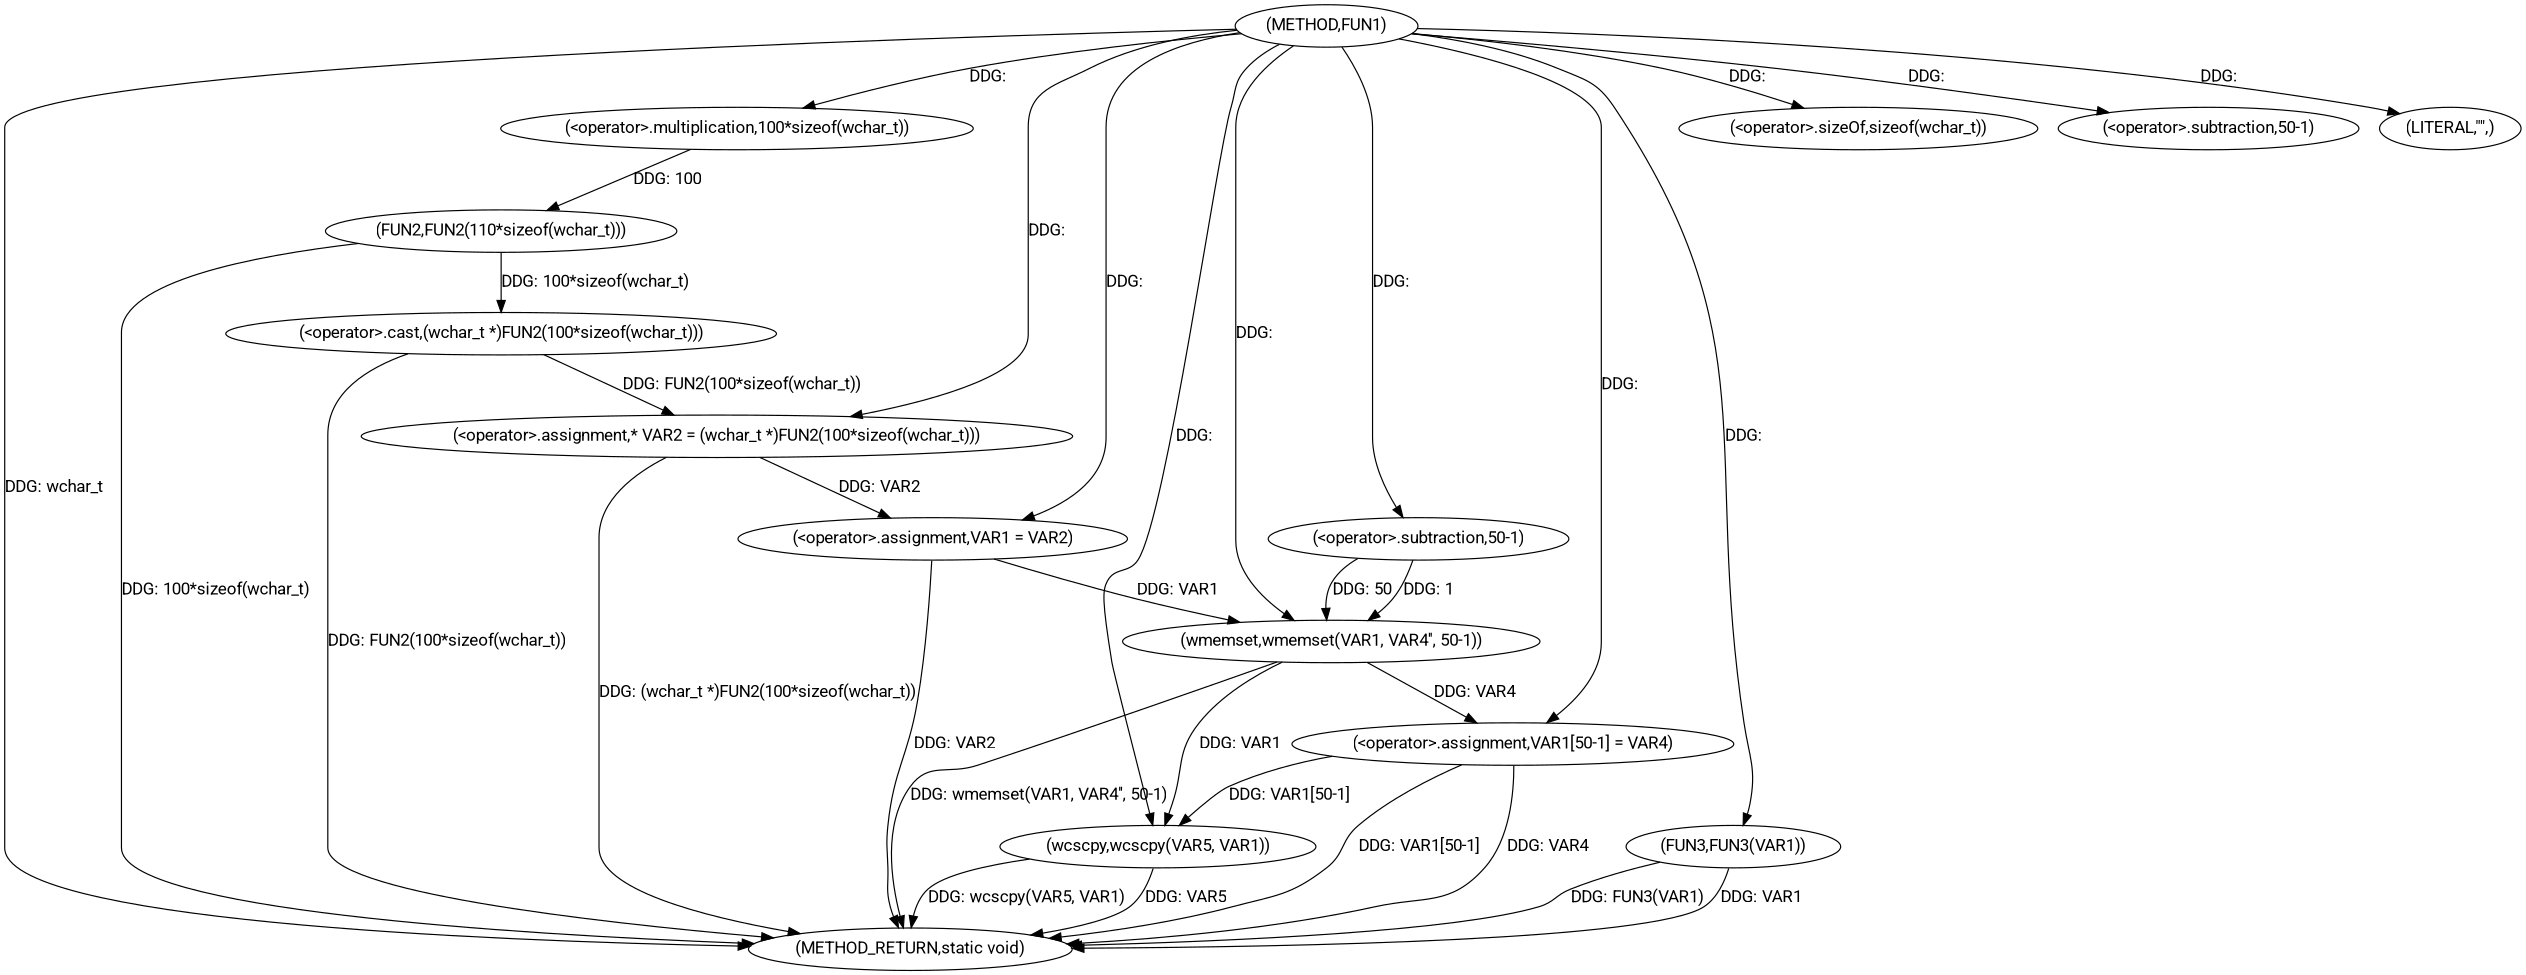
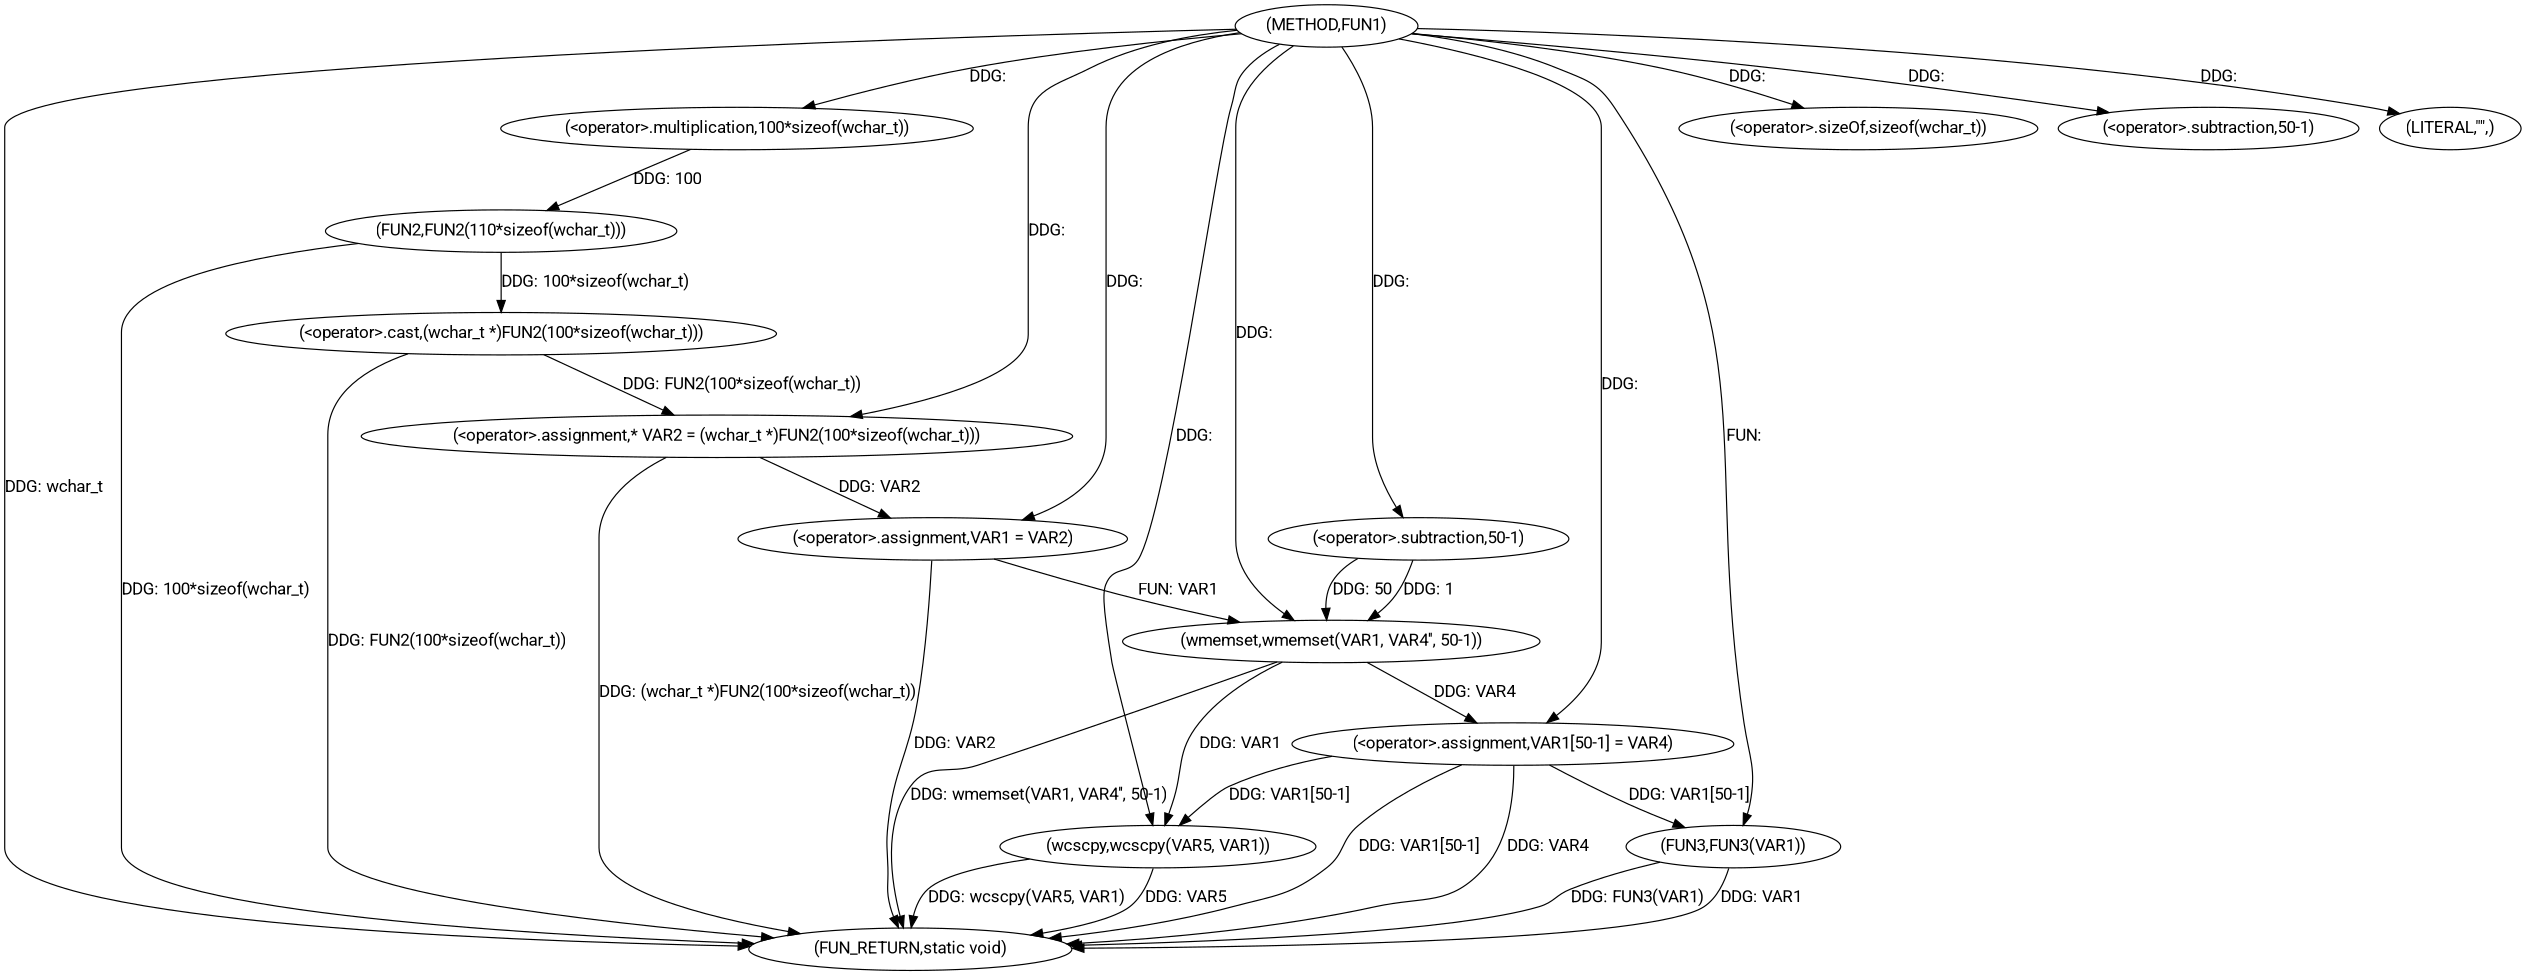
edge "(METHOD,FUN1)" -> "(FUN3,FUN3(VAR1))": label "DDG: " -> "FUN: "
edge "(<operator>.assignment,VAR1 = VAR2)" -> "(wmemset,wmemset(VAR1, VAR4'', 50-1))": label "DDG: VAR1" -> "FUN: VAR1"
edge "(<operator>.assignment,VAR1[50-1] = VAR4)" -> "(FUN3,FUN3(VAR1))": added, label "DDG: VAR1[50-1]"
node "(METHOD_RETURN,static void)": label "(METHOD_RETURN,static void)" -> "(FUN_RETURN,static void)"
